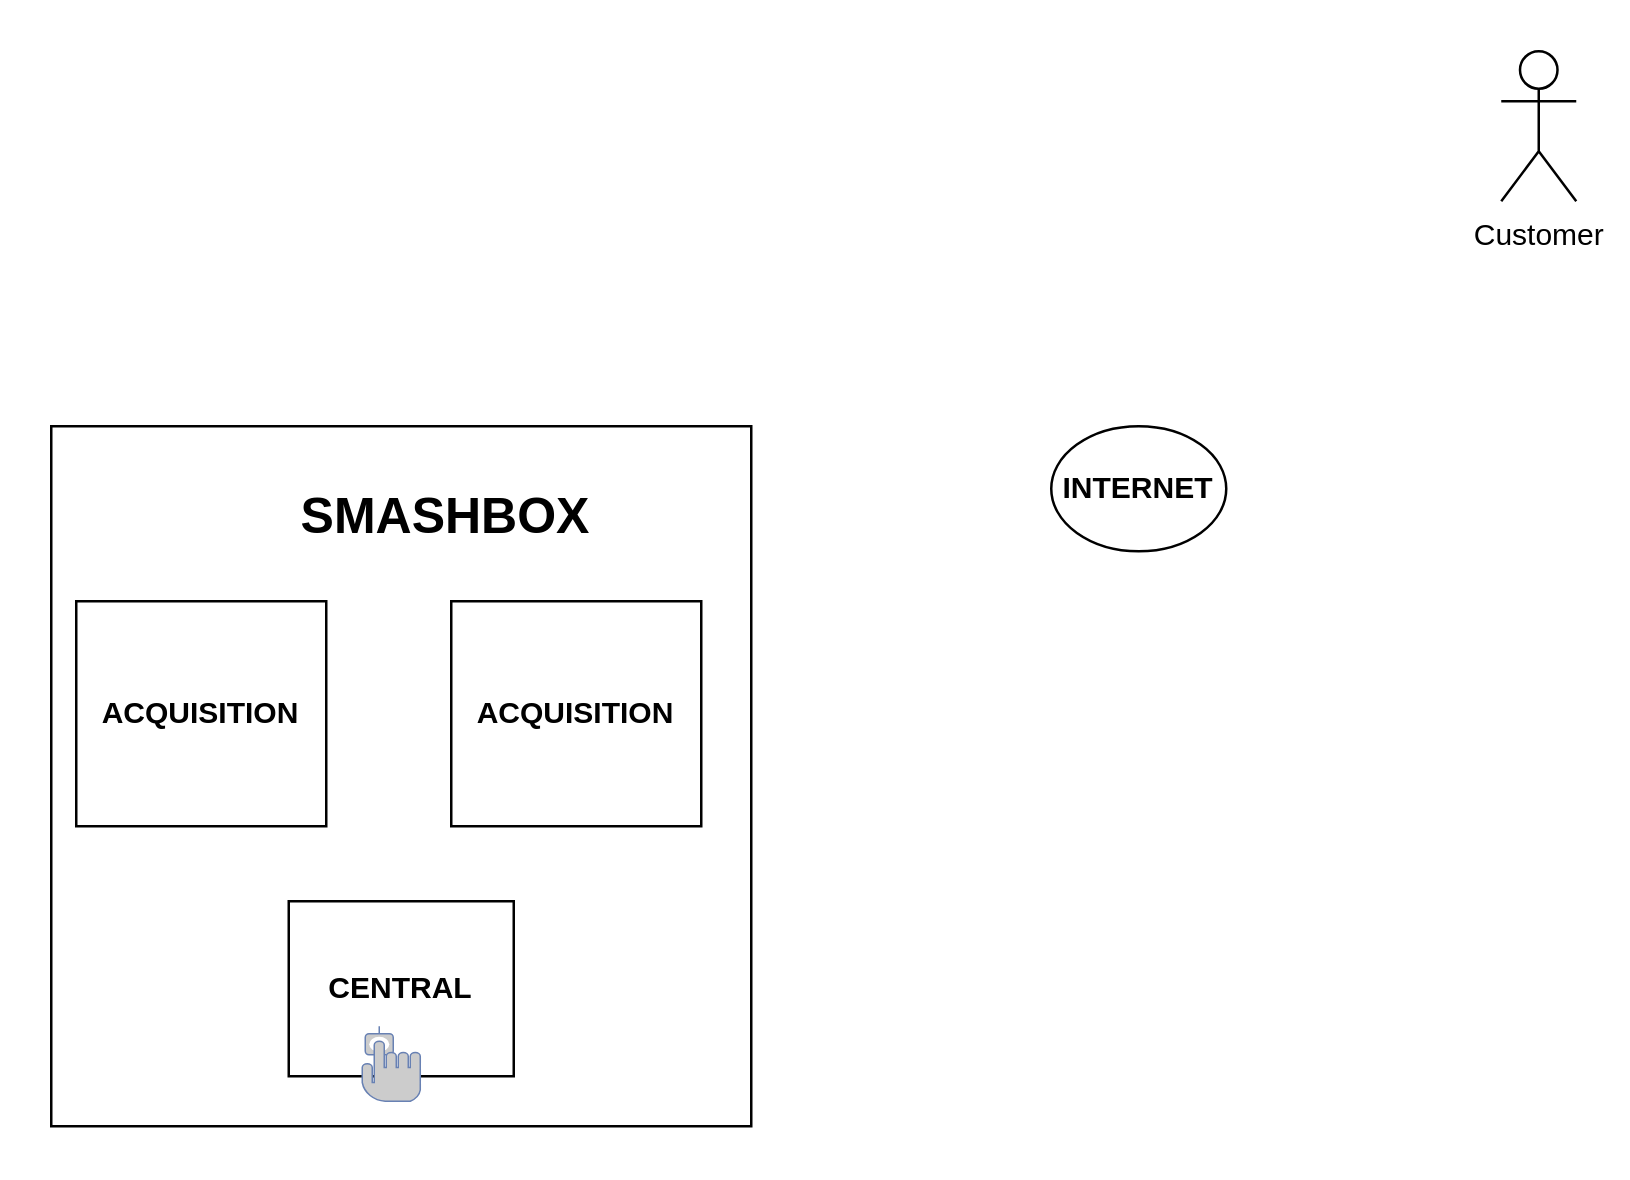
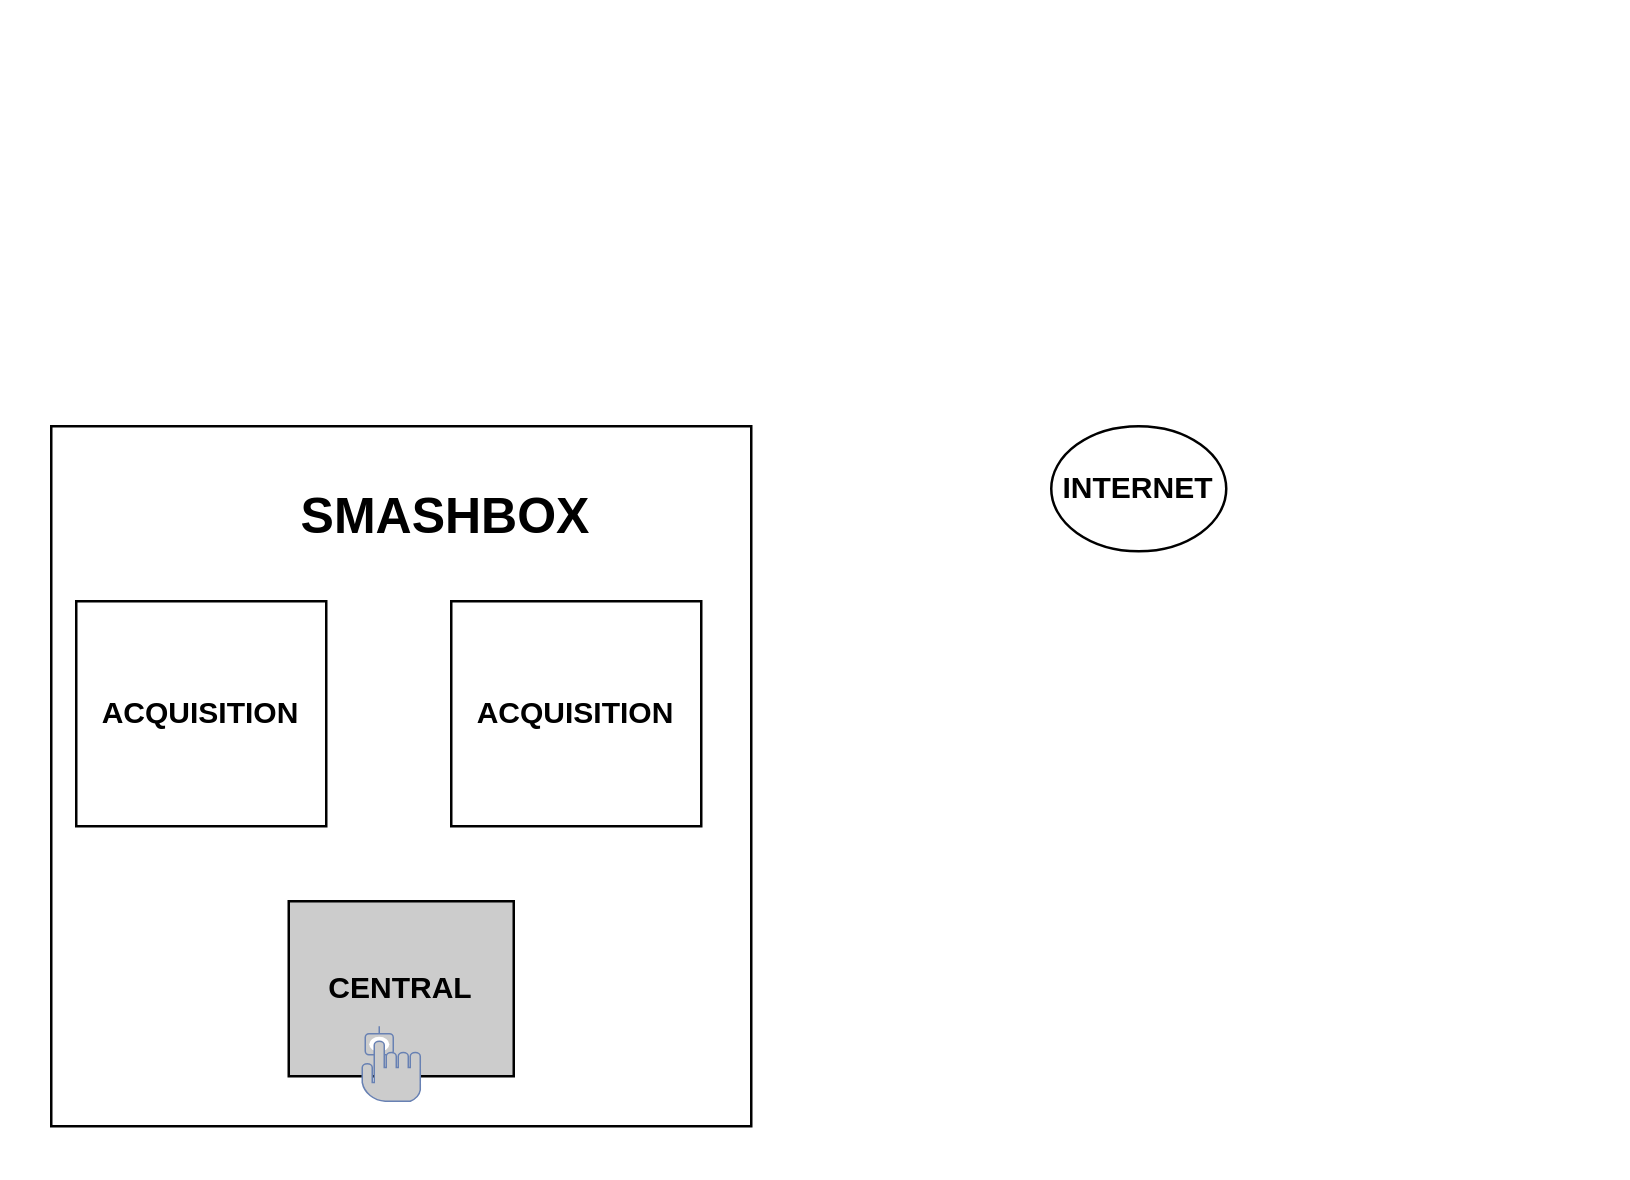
node "Customer": removed
node "CENTRAL": fillcolor #ffffff -> #cccccc
